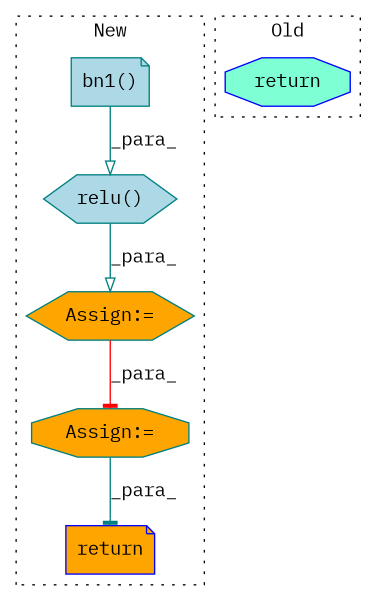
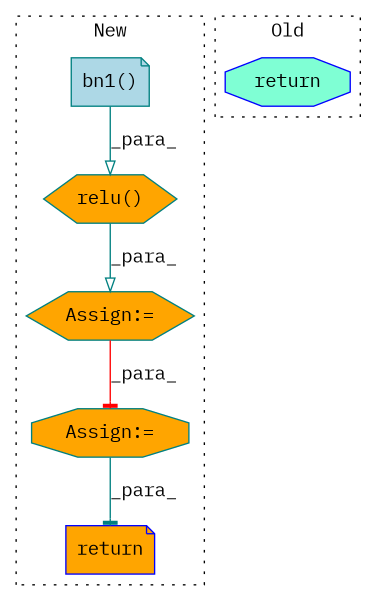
node "relu()": fillcolor lightblue -> orange
